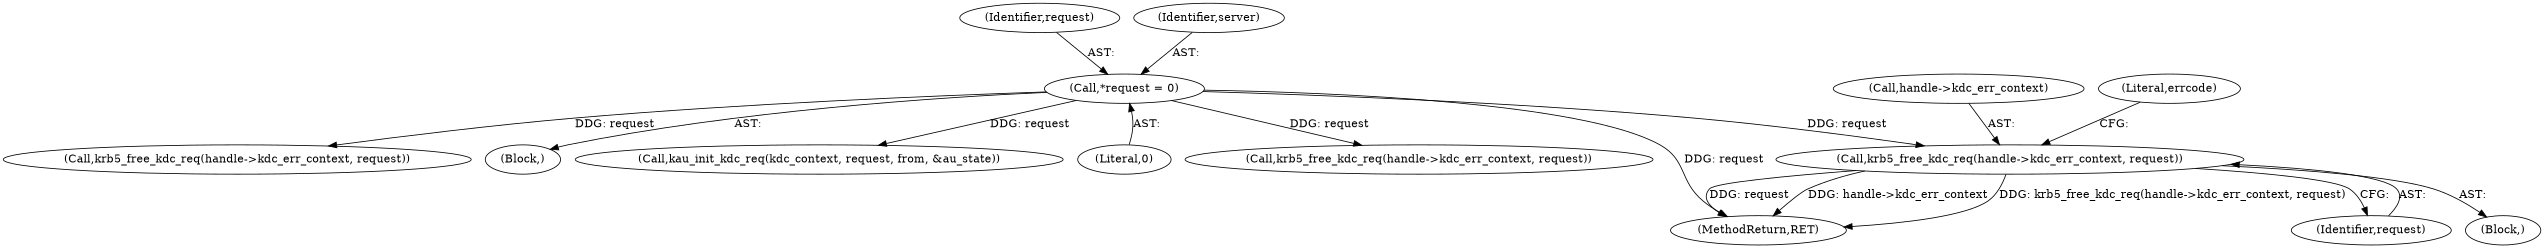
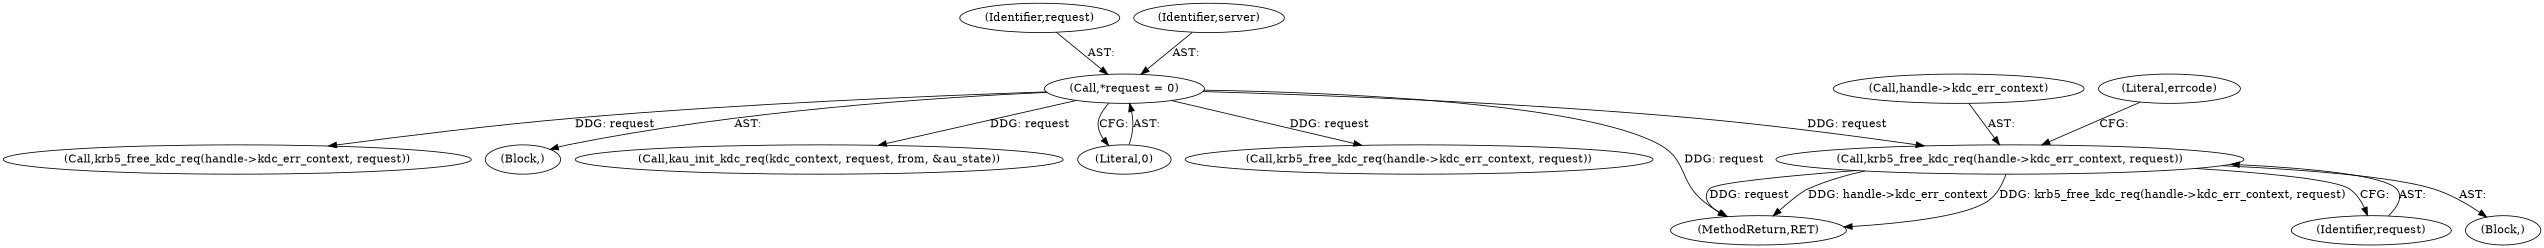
edge "(Call,*request = 0)" -> "(Literal,0)": added, label "CFG:"
